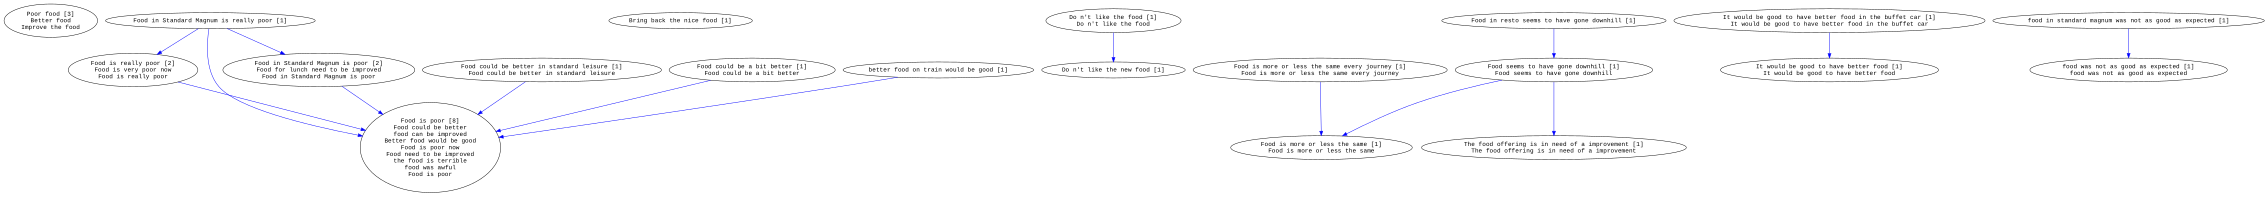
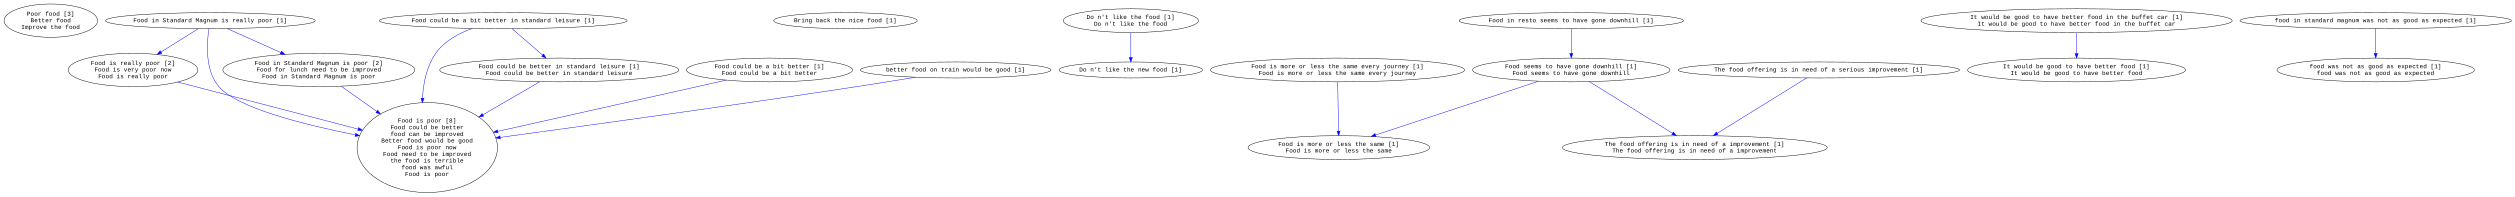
node "Food could be a bit better in standard leisure [1]": added
node "The food offering is in need of a serious improvement [1]": added
